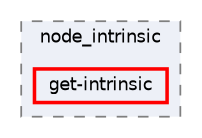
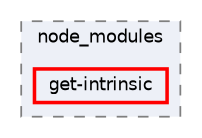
cluster "node_intrinsic": label "node_intrinsic" -> "node_modules"
